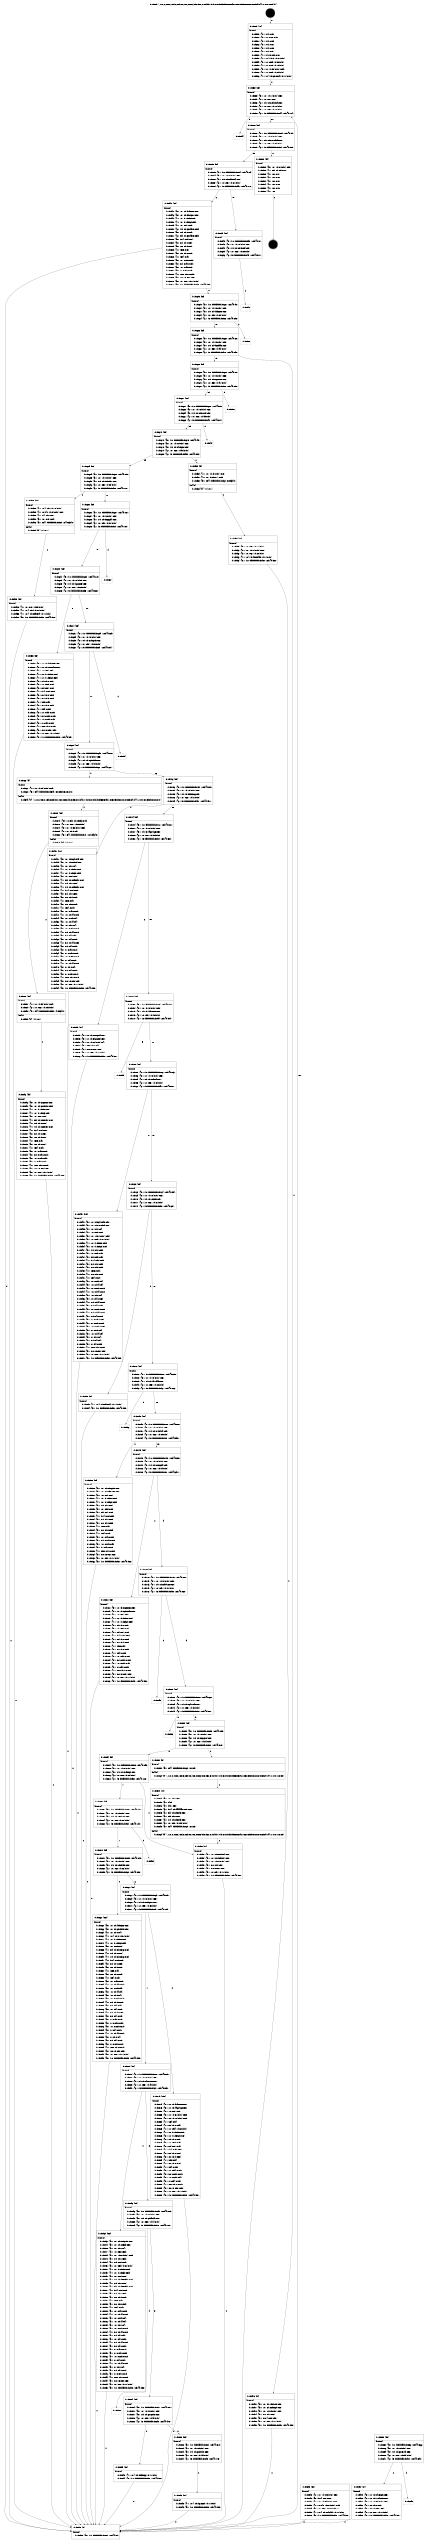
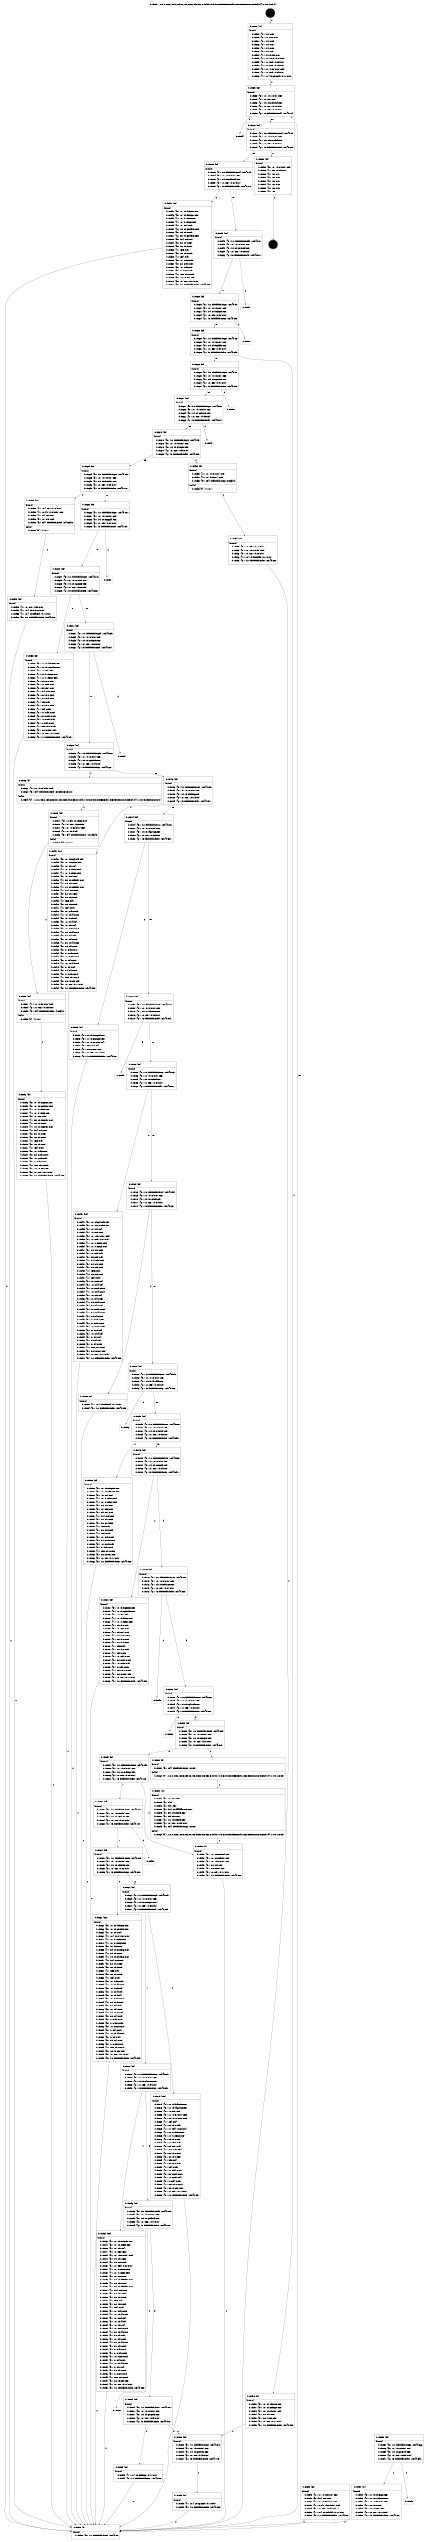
edge "0x4019f1 [88]" -> "0x40160c [25]": now "0x4015f3 [25]" -> "0x40160c [25]"
edge "0x401972 [27]" -> "0x4020b3 [5]": now "0x401972 [27]" -> "0x4018c8 [25]"
